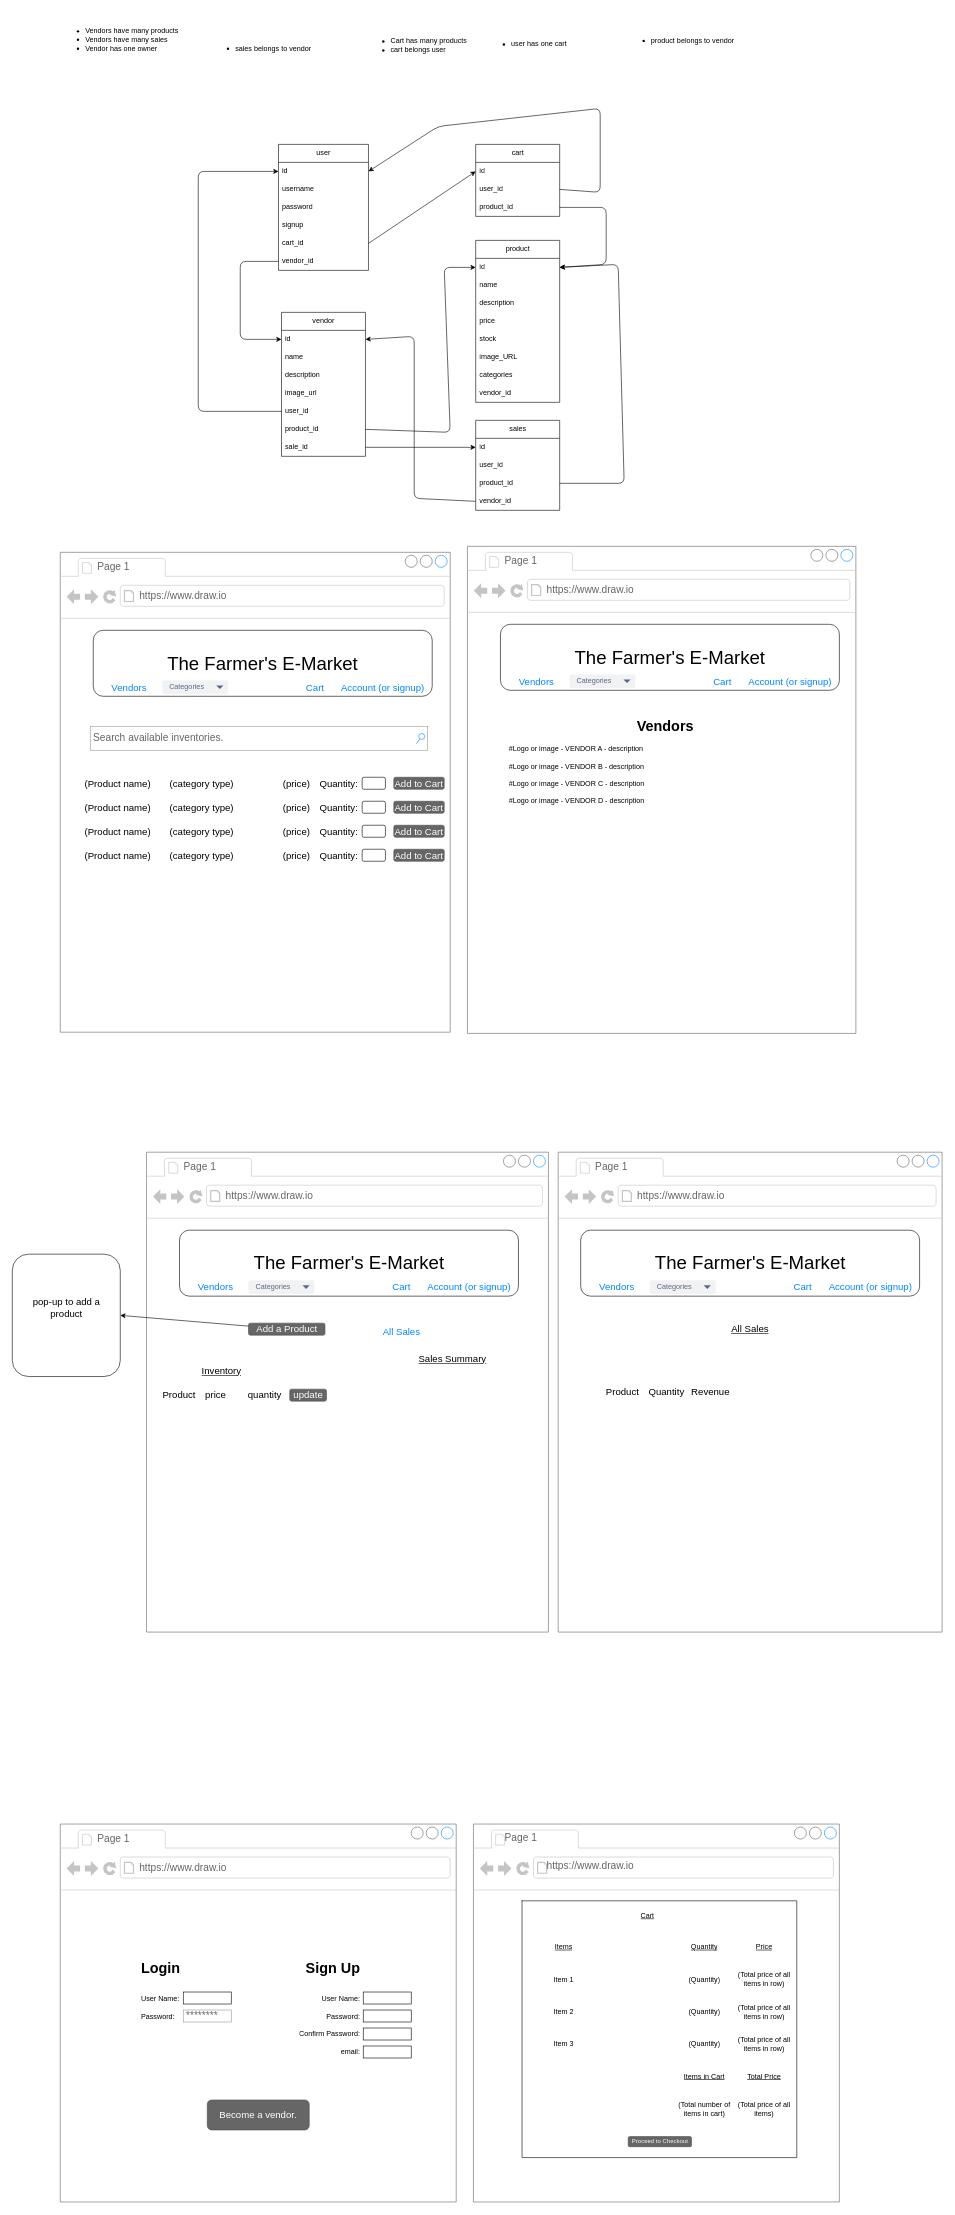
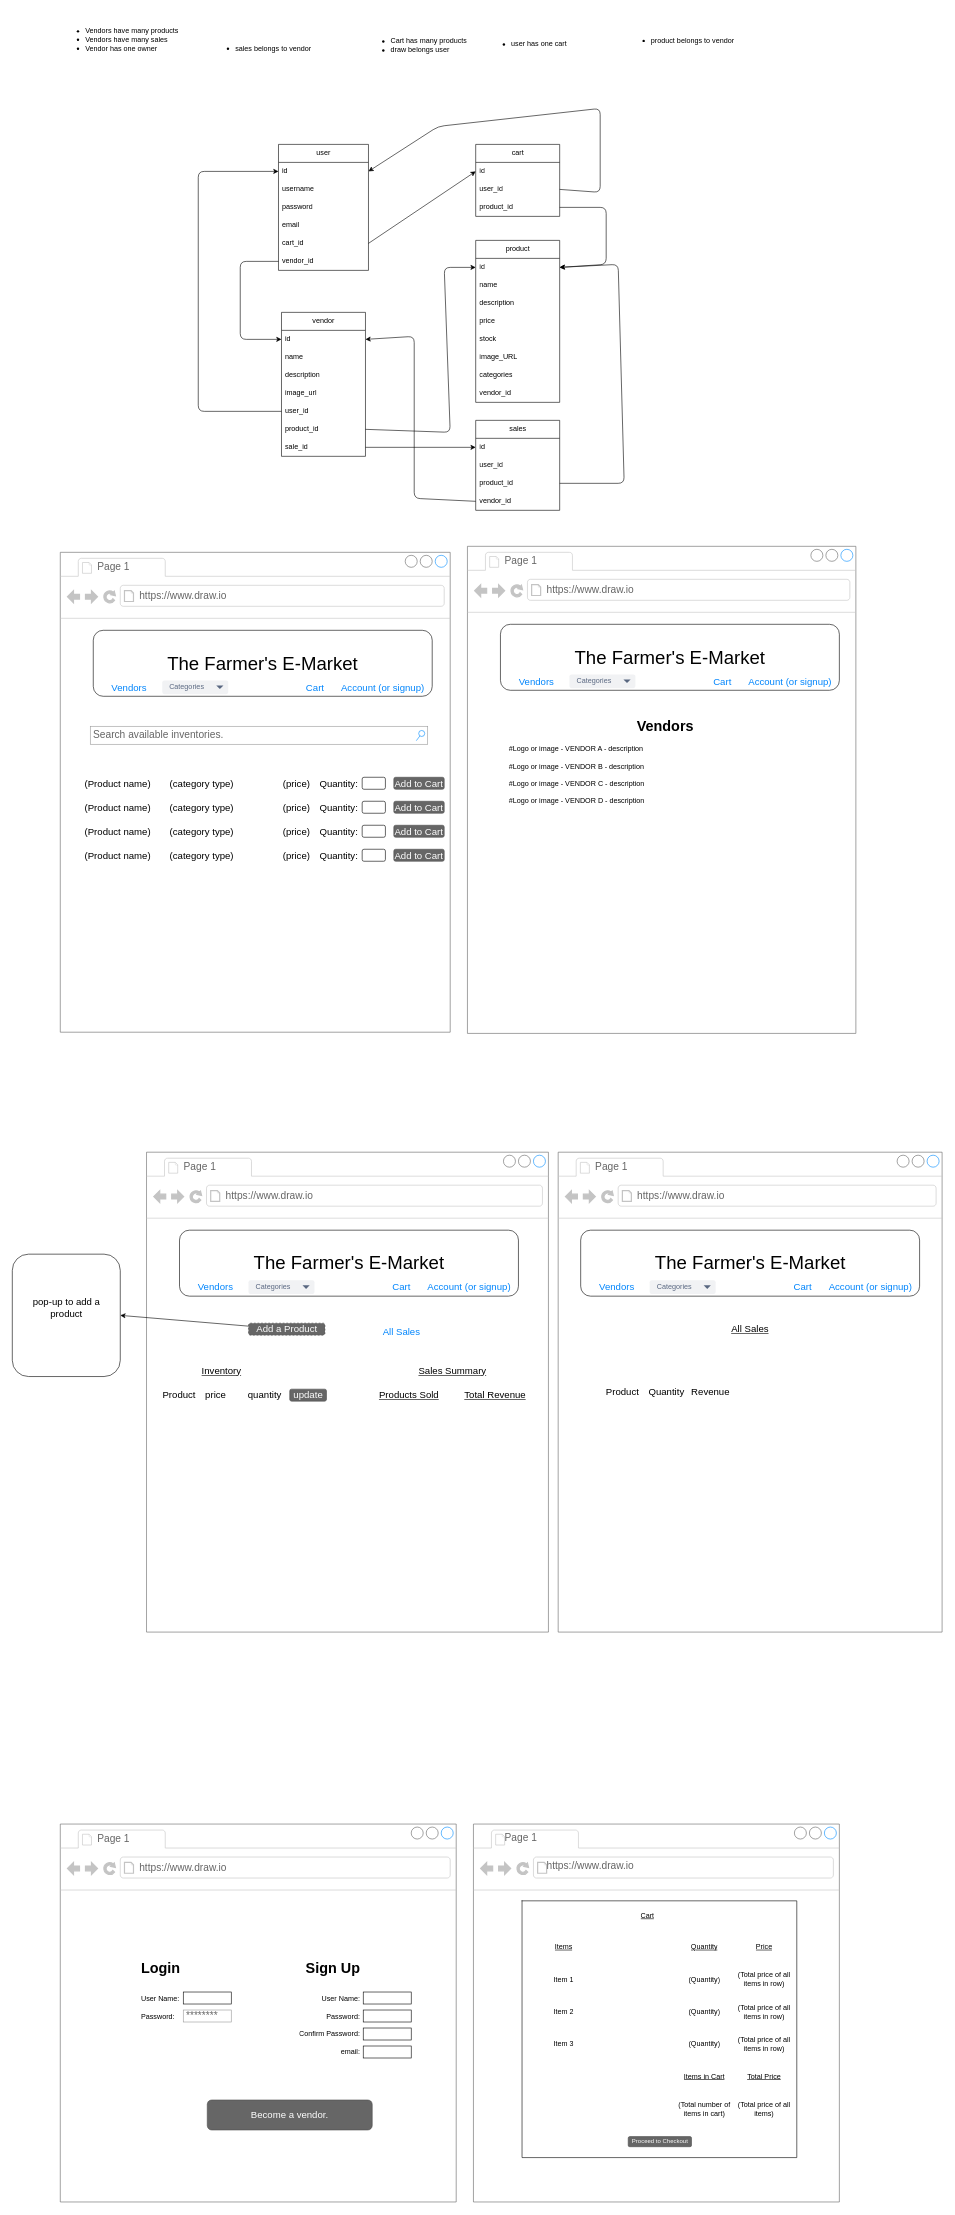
node "Cart has many products cart belongs user": label "Cart has many products cart belongs user" -> "Cart has many products draw belongs user"
node "signup": label "signup" -> "email"
node "Search available inventories.": size 338x24 -> 338x18
node "Add a Product": style solid -> dashed
node "Sales Summary": moved (453, 1359) -> (453, 1371)
node "Products Sold Total Revenue": added
node "Become a vendor.": size 102x30 -> 165x30
